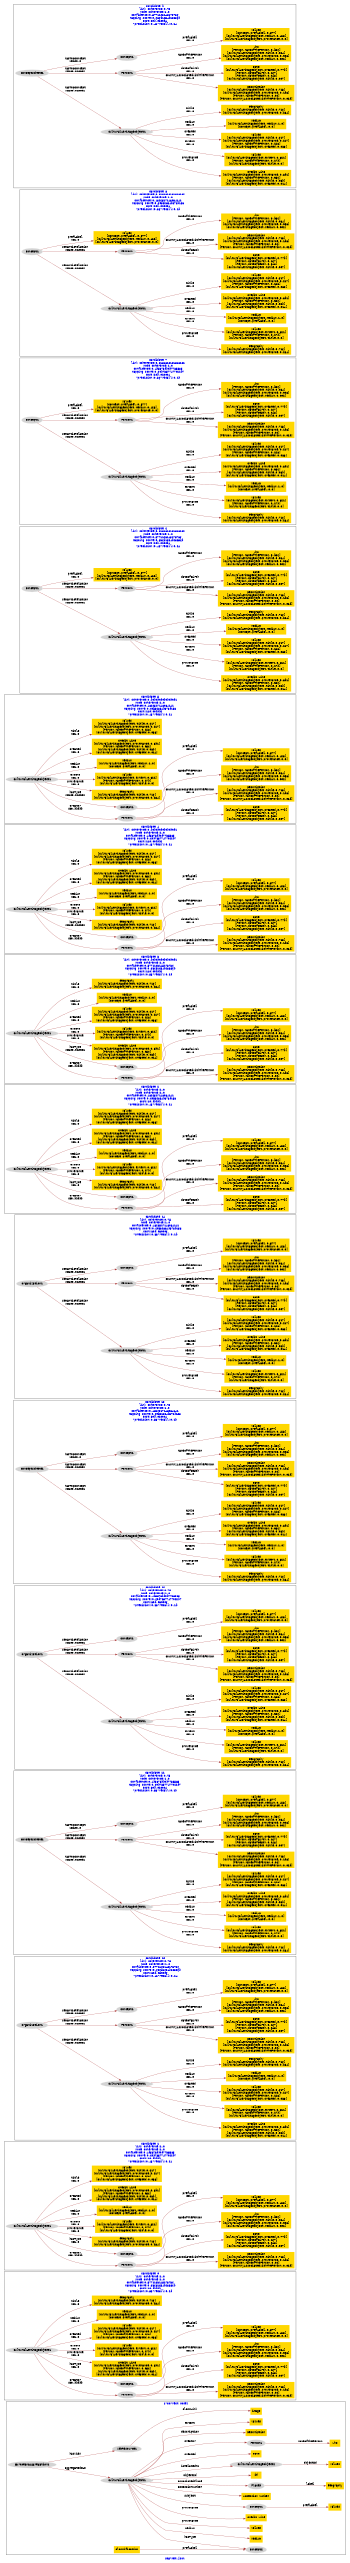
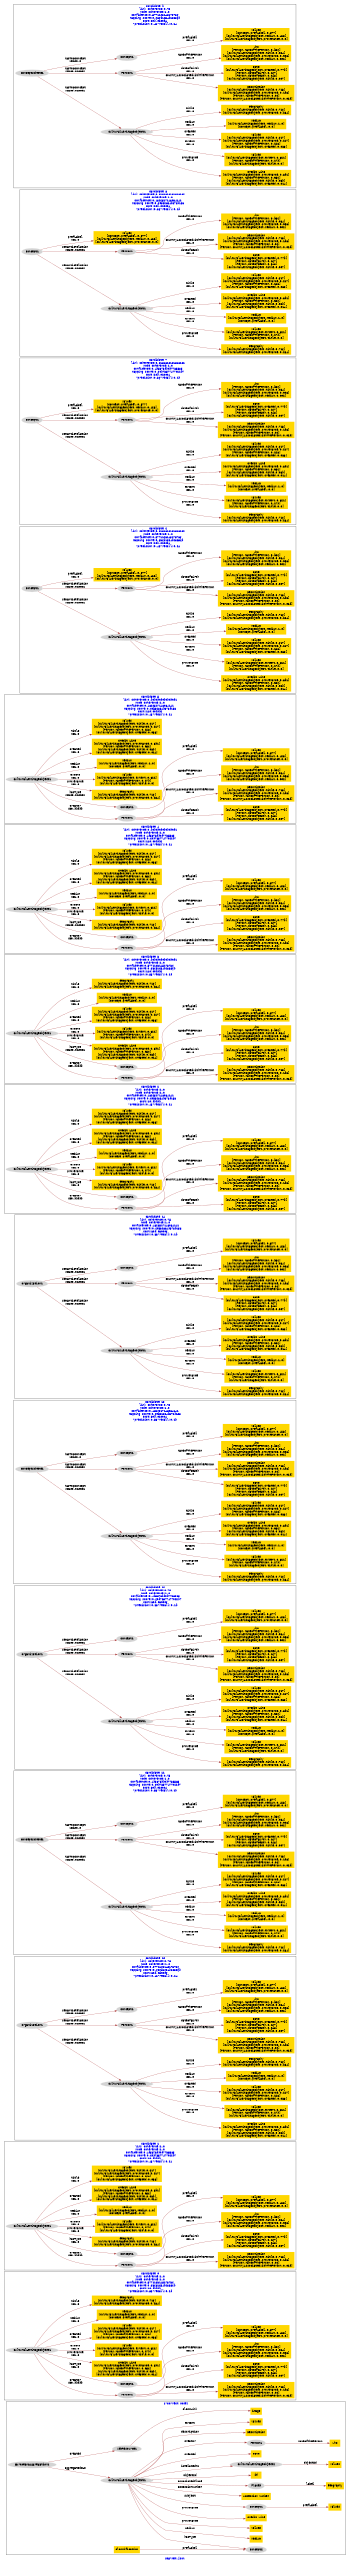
edge "EuropeanaAggregation1" -> "WebResource1": label "hasView" -> "created"
